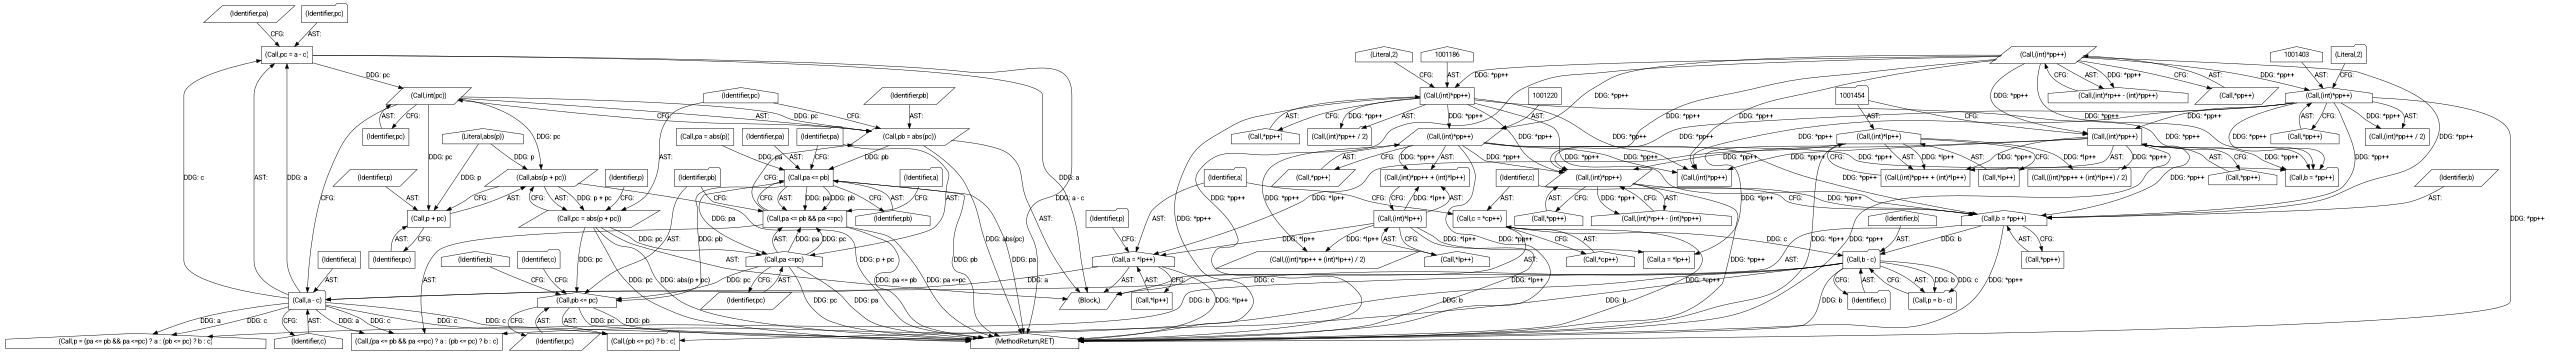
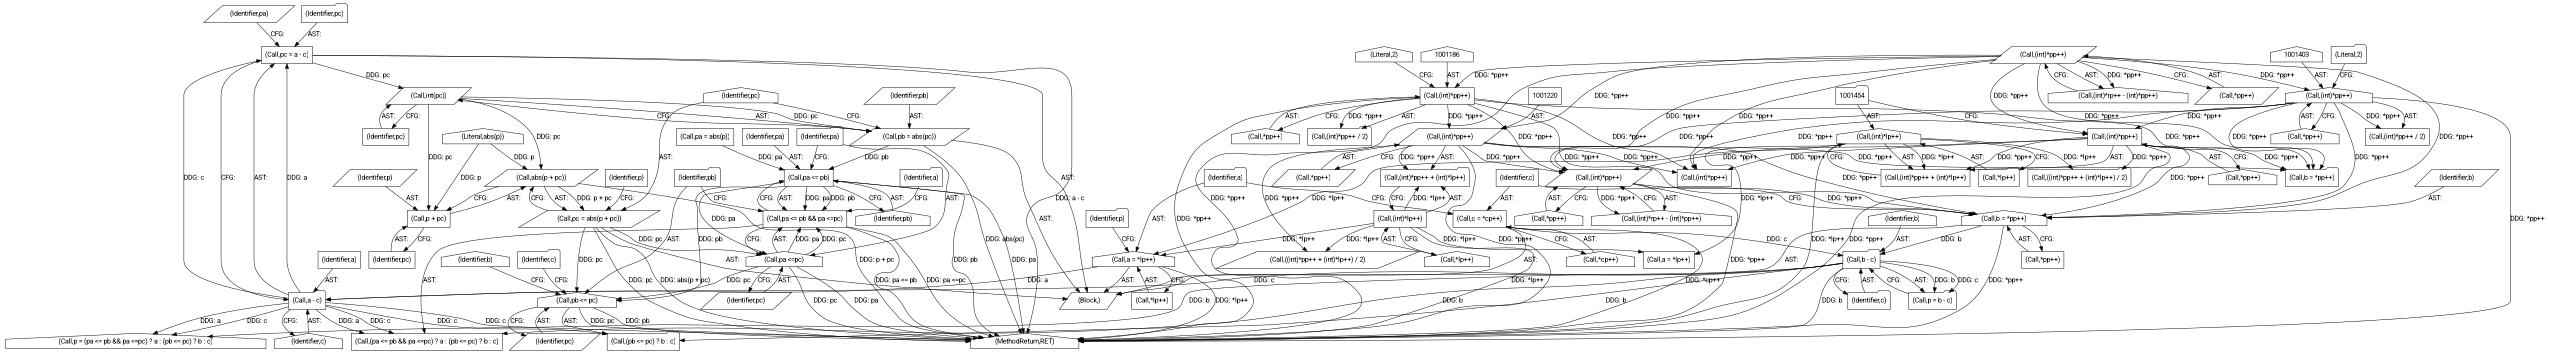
edge "(Call,pa <= pb && pa <=pc)" -> "(Call,pb = abs(pc))": now "(Call,pa <= pb && pa <=pc)" -> "(Call,pa <=pc)"
edge "(Call,pc = a - c)" -> "(Block,)": label "DDG: a" -> "AST: "
edge "(Call,int(pc))" -> "(Call,a - c)": now "(Call,pc = a - c)" -> "(Call,a - c)"
